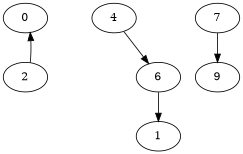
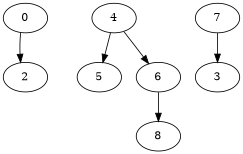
edge "2" -> "0": reversed
node "5": added
node "9": label "9" -> "3"
node "1": label "1" -> "8"
